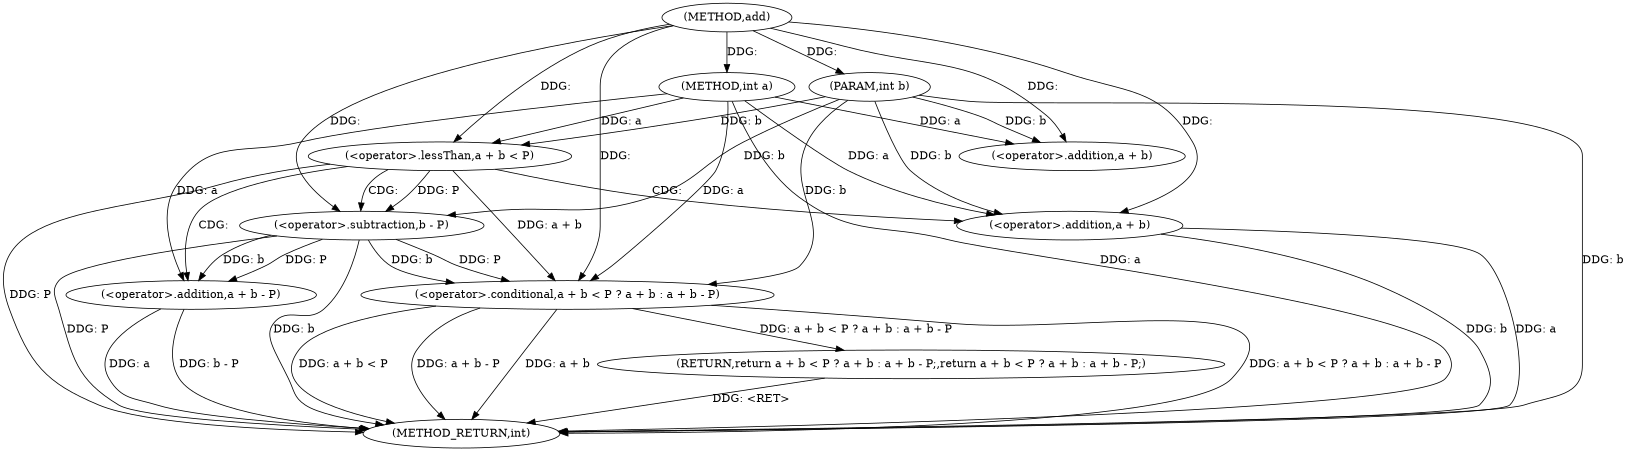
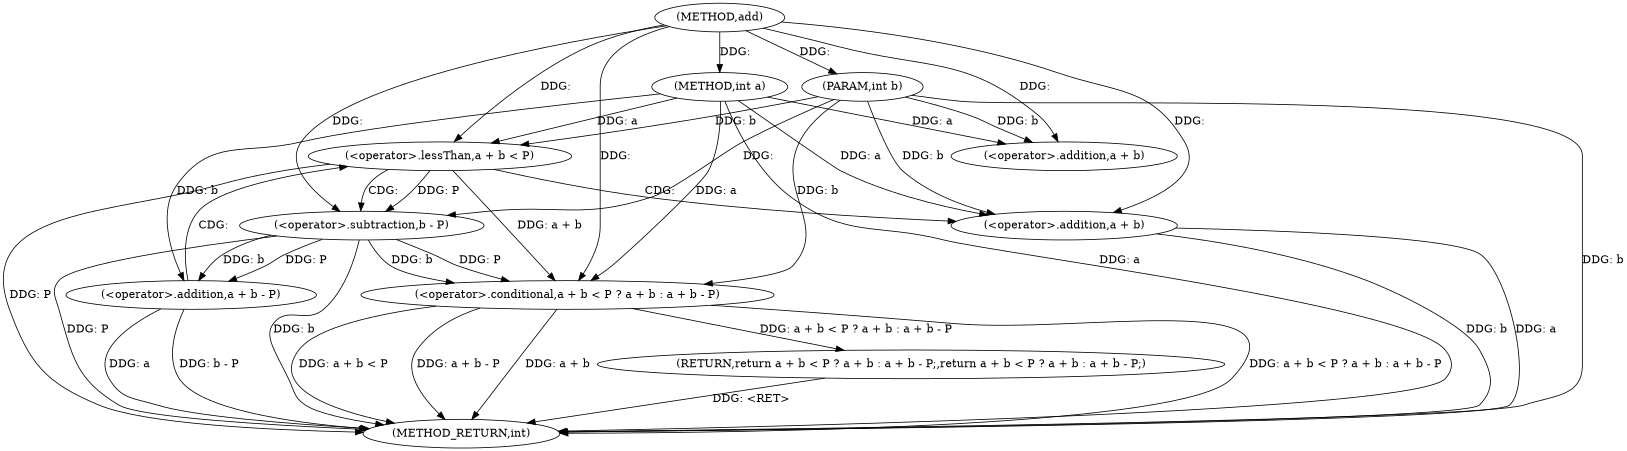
edge "(PARAM,int b)" -> "(<operator>.subtraction,b - P)": label "DDG: b" -> "DDG: "
edge "(<operator>.lessThan,a + b < P)" -> "(<operator>.addition,a + b - P)": reversed
edge "(METHOD,int a)" -> "(<operator>.addition,a + b - P)": label "DDG: a" -> "DDG: b"
